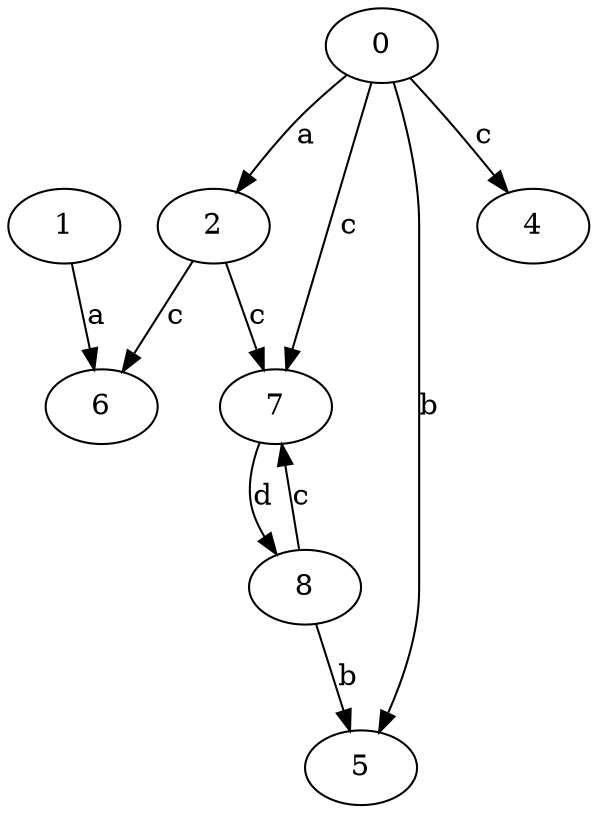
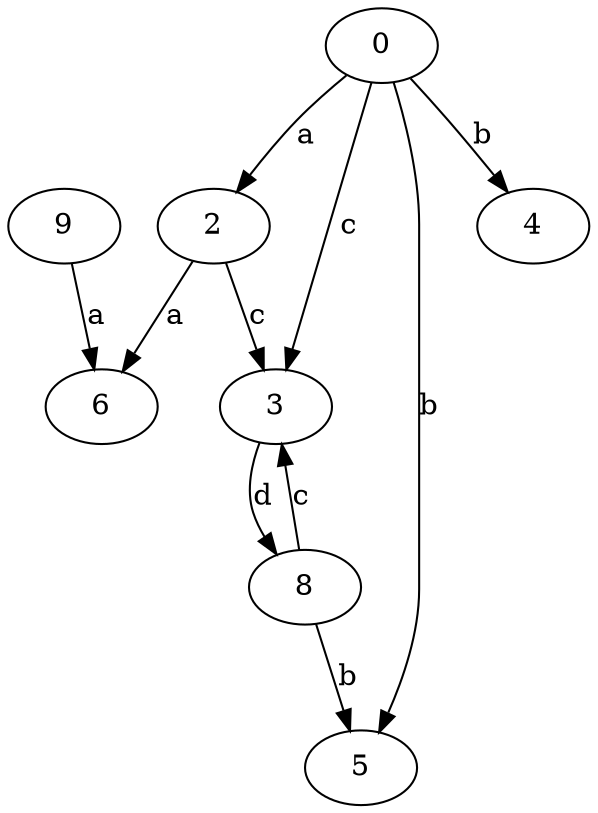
edge "0" -> "4": label "c" -> "b"
node "1": label "1" -> "9"
edge "2" -> "6": label "c" -> "a"
node "7": label "7" -> "3"
